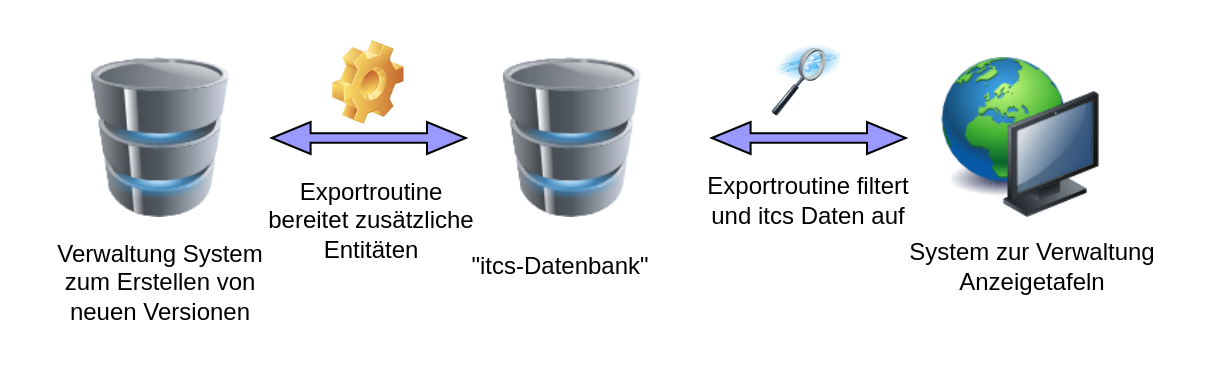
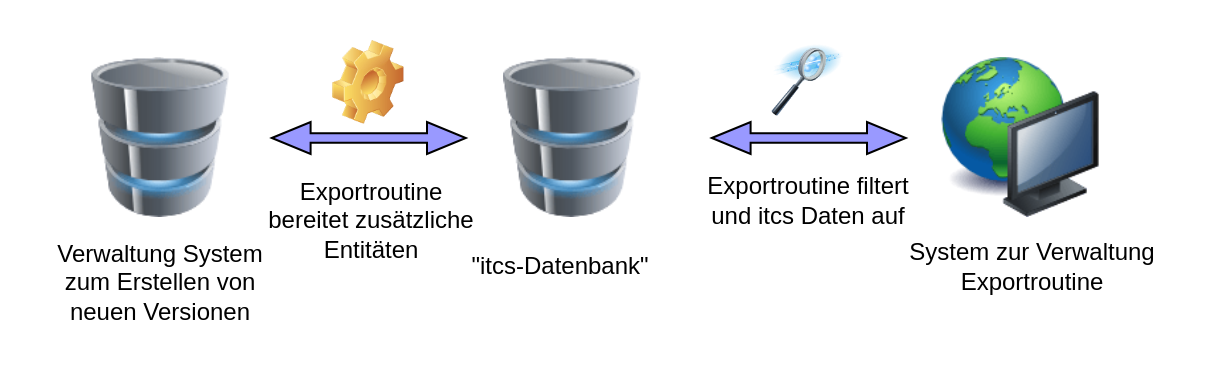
node "System zur Verwaltung Anzeigetafeln": label "System zur Verwaltung Anzeigetafeln" -> "System zur Verwaltung Exportroutine"
